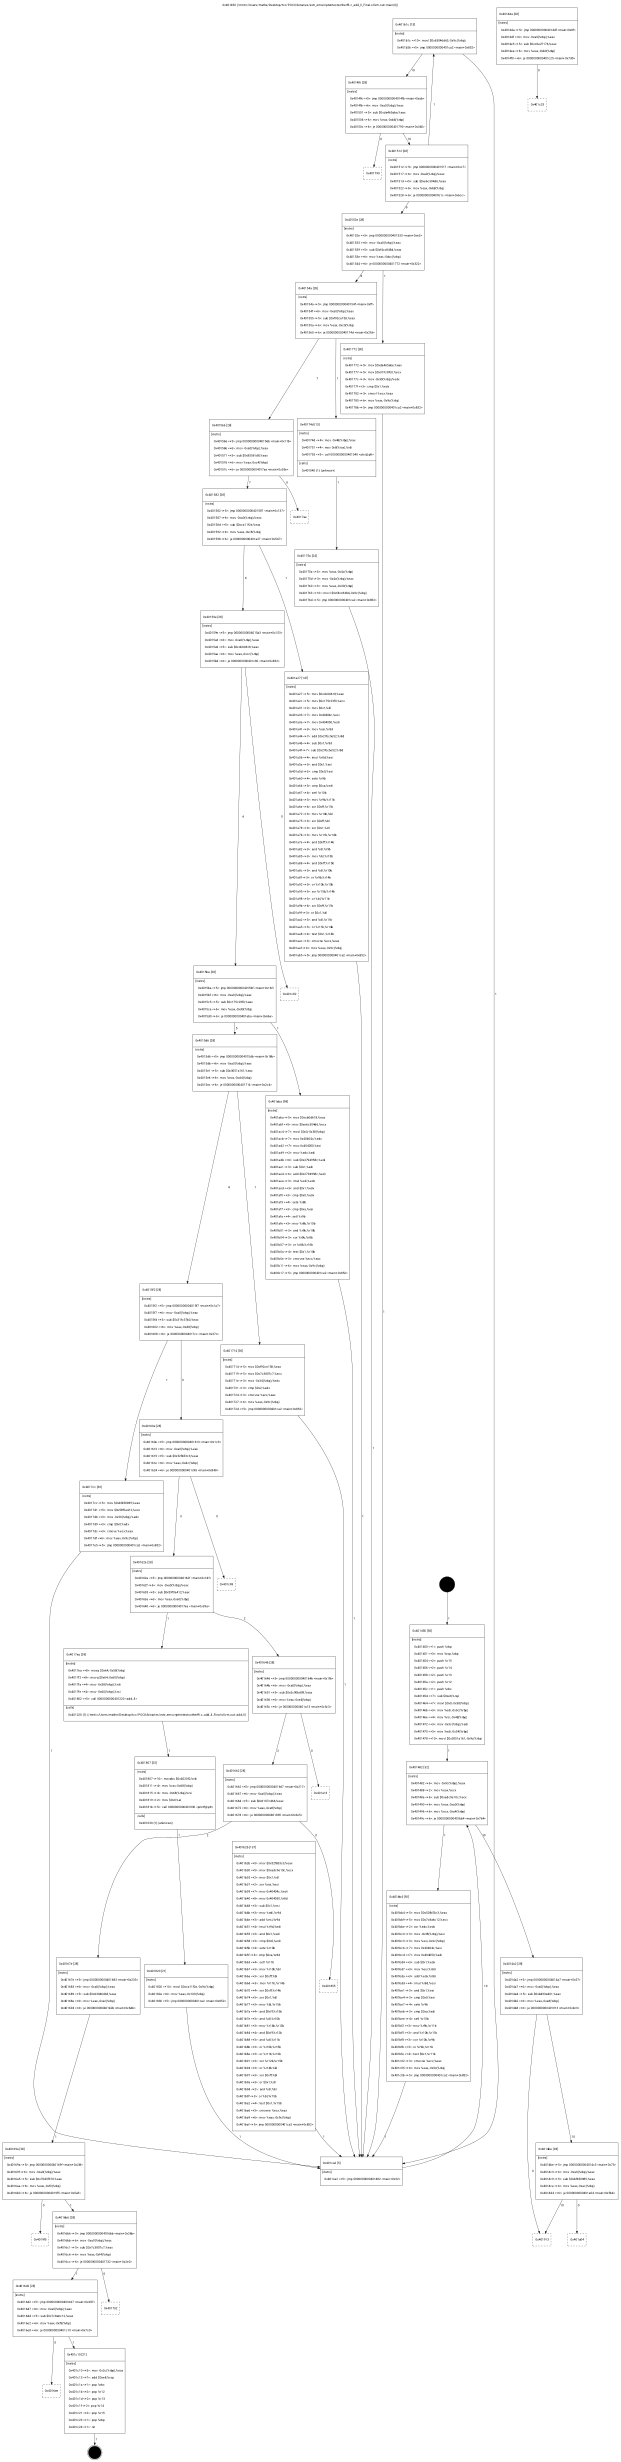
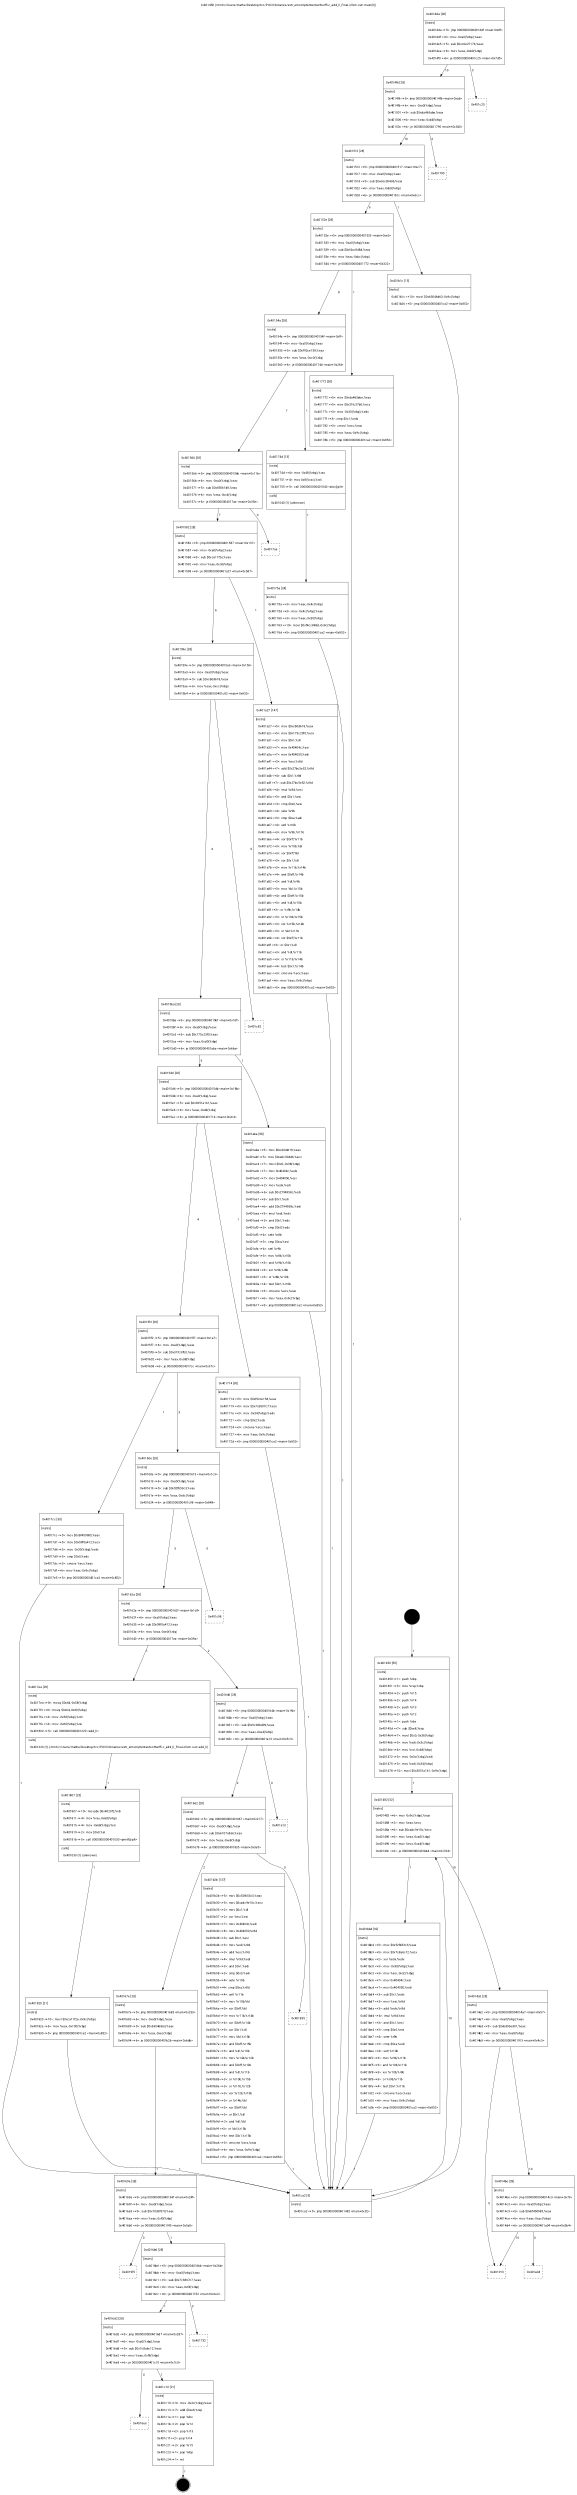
edge "0x401b1c [15]" -> "0x4014f6 [28]": now "0x4014da [28]" -> "0x4014f6 [28]"
